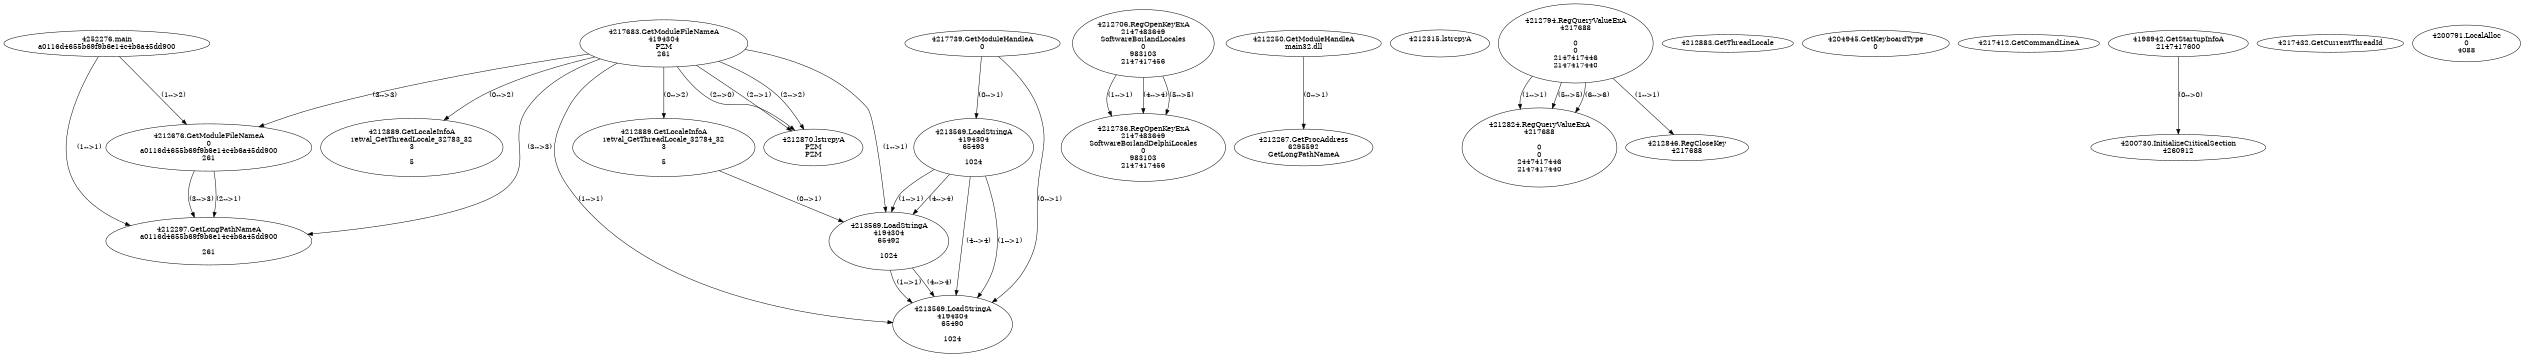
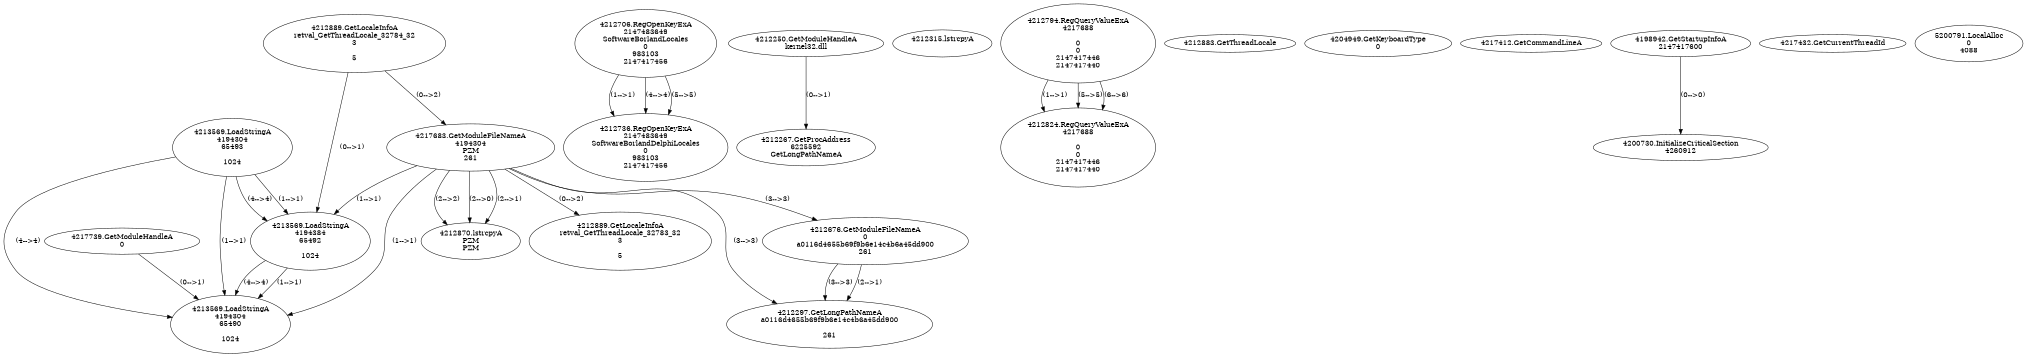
node "4252276.main a0116d4655b69f9b6e14c4b6a45dd900": removed
node "4212250.GetModuleHandleA main32.dll": label "4212250.GetModuleHandleA main32.dll" -> "4212250.GetModuleHandleA kernel32.dll"
node "4204945.GetKeyboardType 0": label "4204945.GetKeyboardType 0" -> "4204949.GetKeyboardType 0"
node "4200791.LocalAlloc 0 4088": label "4200791.LocalAlloc 0 4088" -> "5200791.LocalAlloc 0 4088"
edge "4217739.GetModuleHandleA 0" -> "4213569.LoadStringA 4194304 65493 1024": removed, label "(0-->1)"
edge "4217683.GetModuleFileNameA 4194304 PZM 261" -> "4212889.GetLocaleInfoA retval_GetThreadLocale_32784_32 3 5": reversed
node "4212267.GetProcAddress 6295592 GetLongPathNameA": label "4212267.GetProcAddress 6295592 GetLongPathNameA" -> "4212267.GetProcAddress 6225592 GetLongPathNameA"
node "4212824.RegQueryValueExA 4217688 0 0 2447417446 2147417440": label "4212824.RegQueryValueExA 4217688 0 0 2447417446 2147417440" -> "4212824.RegQueryValueExA 4217688 0 0 2147417446 2147417440"
node "4212846.RegCloseKey 4217688": removed
node "4213569.LoadStringA 4194304 65492 1024": label "4213569.LoadStringA 4194304 65492 1024" -> "4213569.LoadStringA 4194384 65492 1024"
